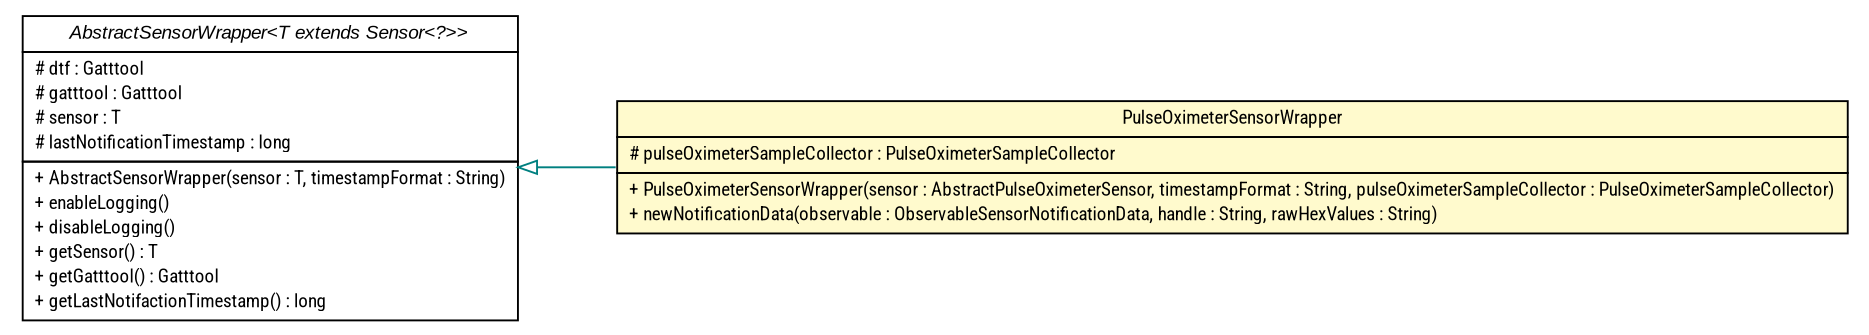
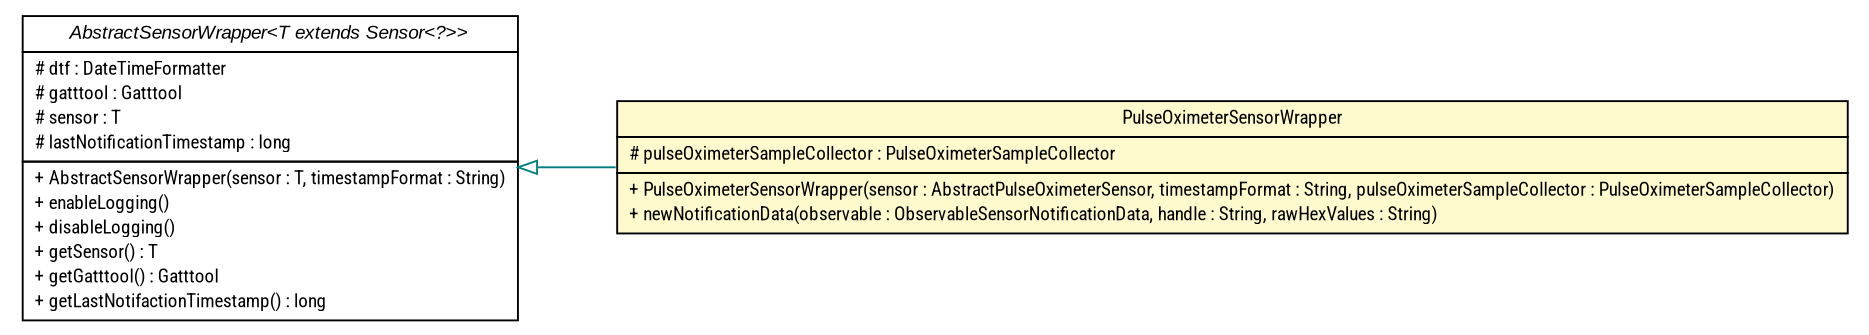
node "AbstractSensorWrapper<T extends Sensor<?>>": text "# dtf : Gatttool" -> "# dtf : DateTimeFormatter"
